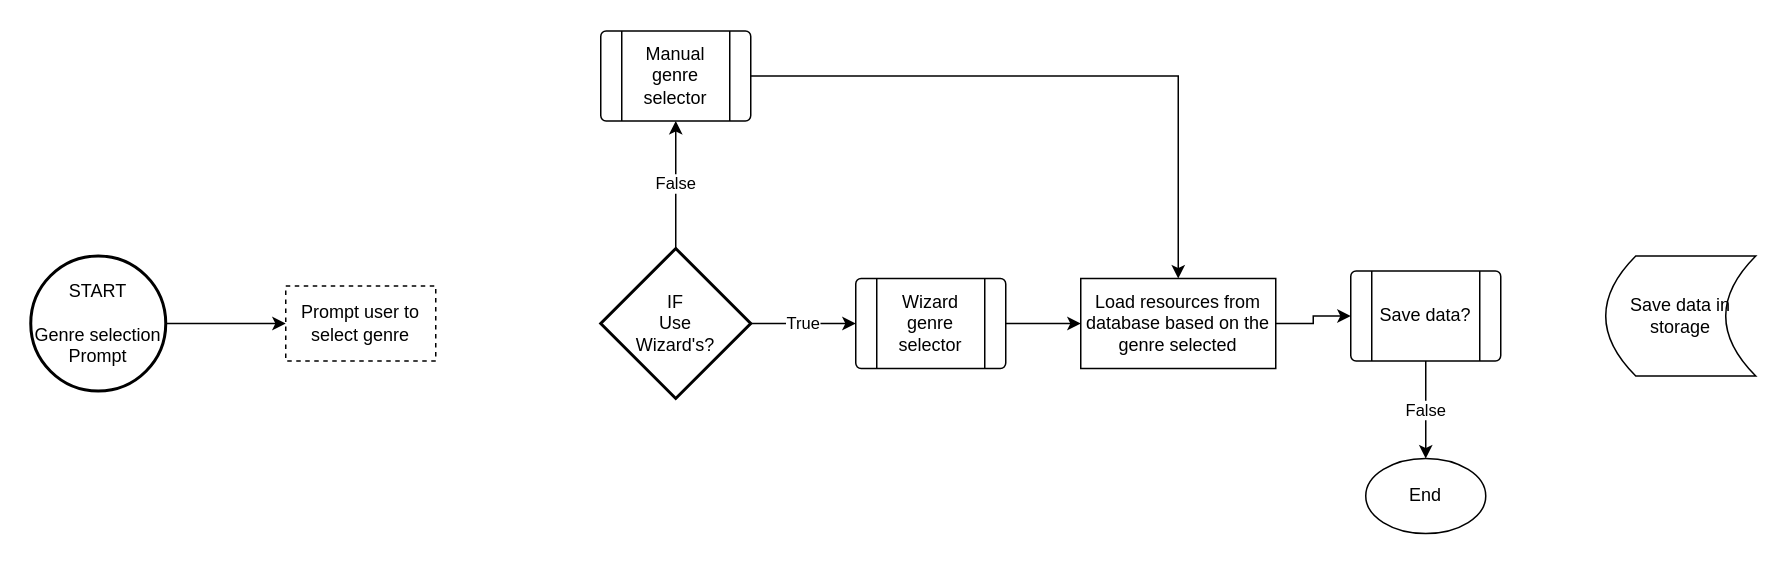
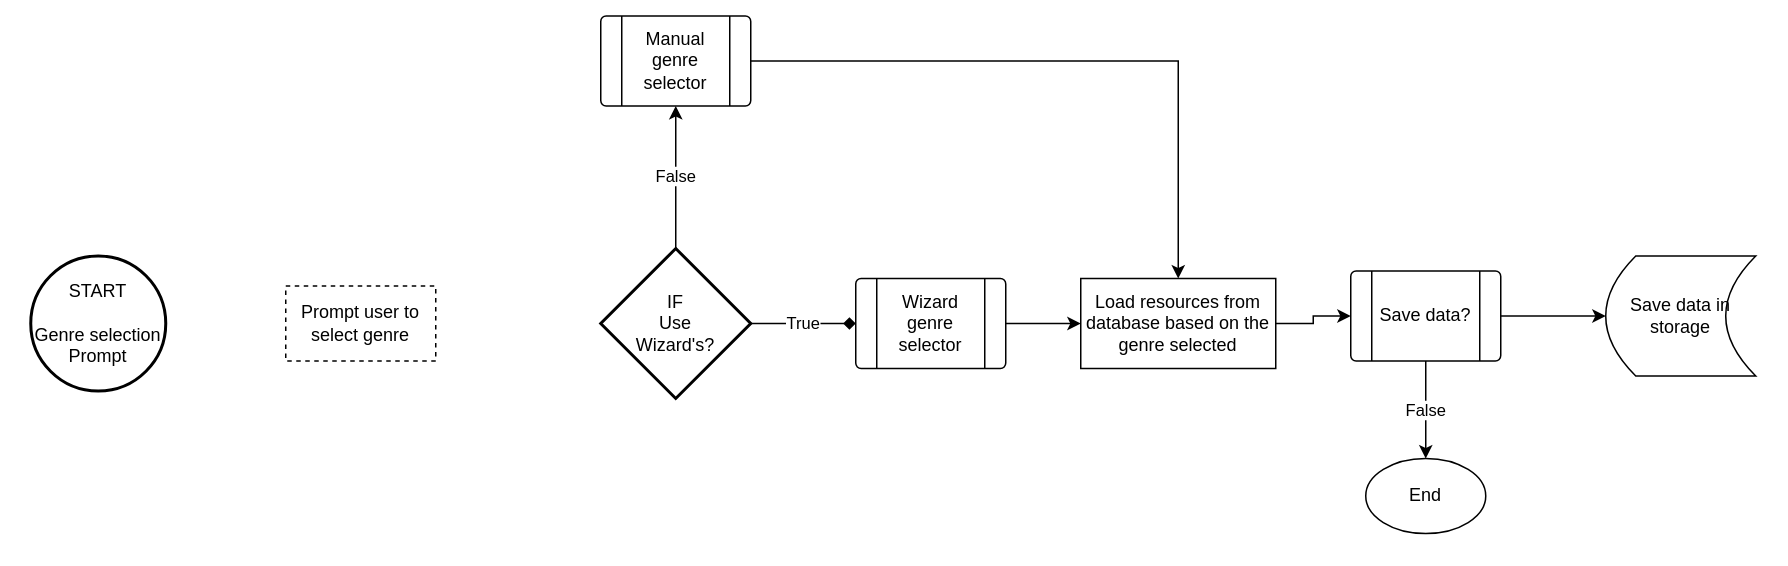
node "Manual genre selector": moved (676, 76) -> (676, 61)
edge "Save data?" -> "Save data in storage": added
edge "START Genre selection Prompt" -> "Prompt user to select genre": removed
edge "IF Use Wizard's?" -> "Wizard genre selector": arrowhead classic -> diamond
